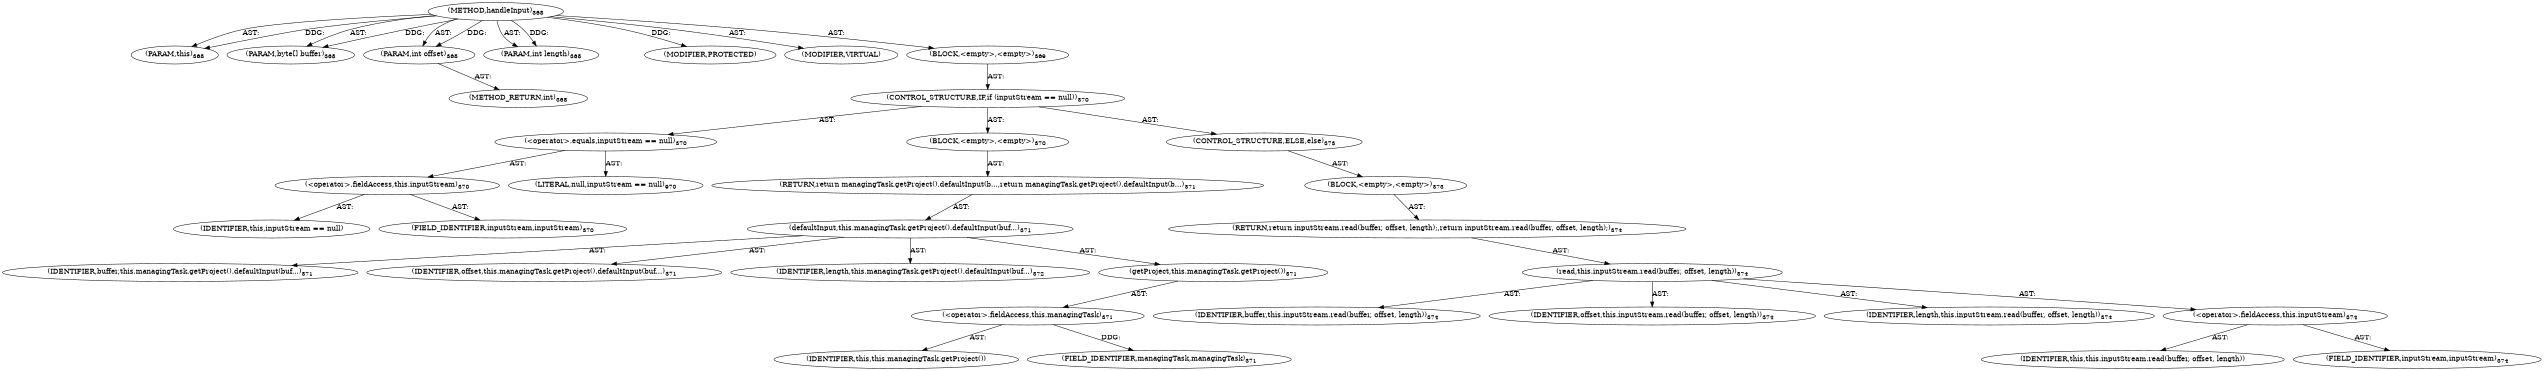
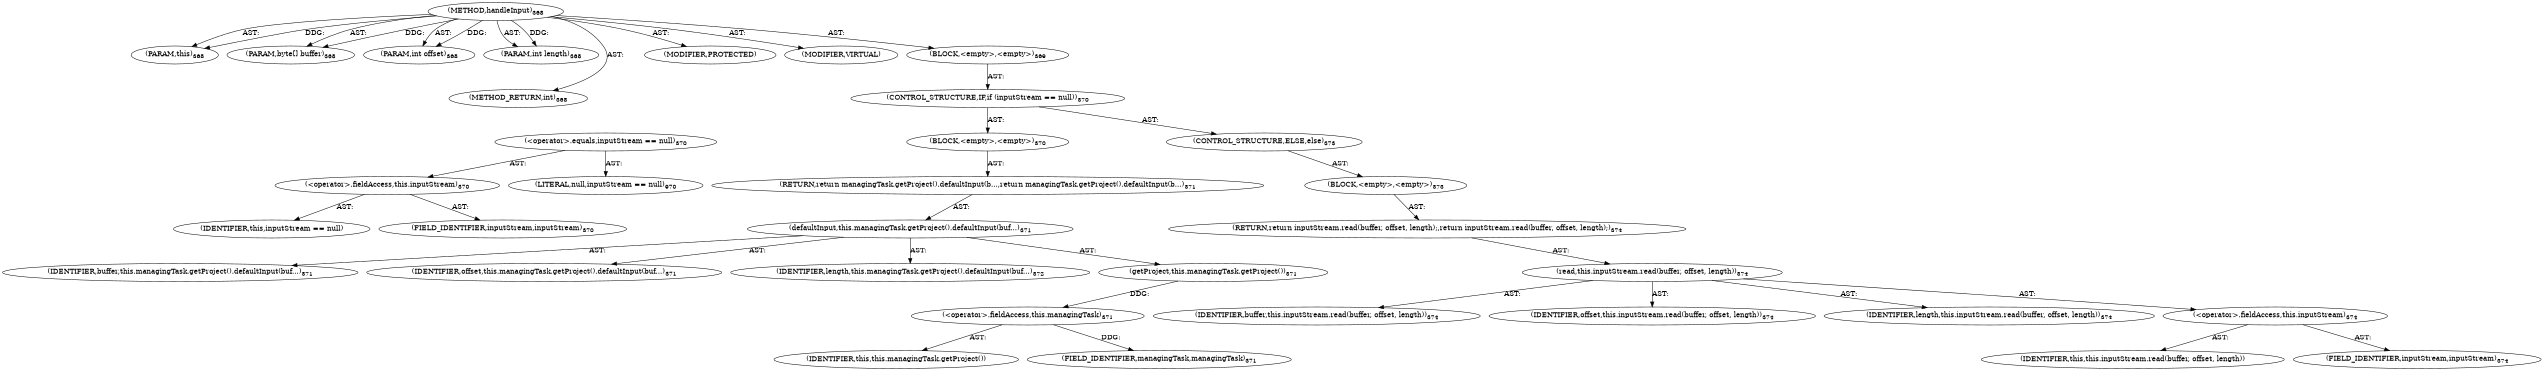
edge "(METHOD,handleInput)" -> "(MODIFIER,PROTECTED)": label "DDG: " -> "AST: "
edge "(PARAM,int offset)" -> "(METHOD_RETURN,int)": now "(METHOD,handleInput)" -> "(METHOD_RETURN,int)"
edge "(CONTROL_STRUCTURE,IF,if (inputStream == null))" -> "(<operator>.equals,inputStream == null)": removed, label "AST:"
edge "(getProject,this.managingTask.getProject())" -> "(<operator>.fieldAccess,this.managingTask)": label "AST: " -> "DDG: "
